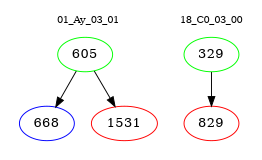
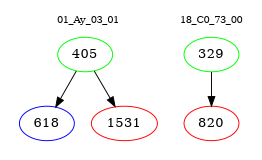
cluster "18_C0_03_00": label "18_C0_03_00" -> "18_C0_73_00"
node "605": label "605" -> "405"
node "668": label "668" -> "618"
node "829": label "829" -> "820"
